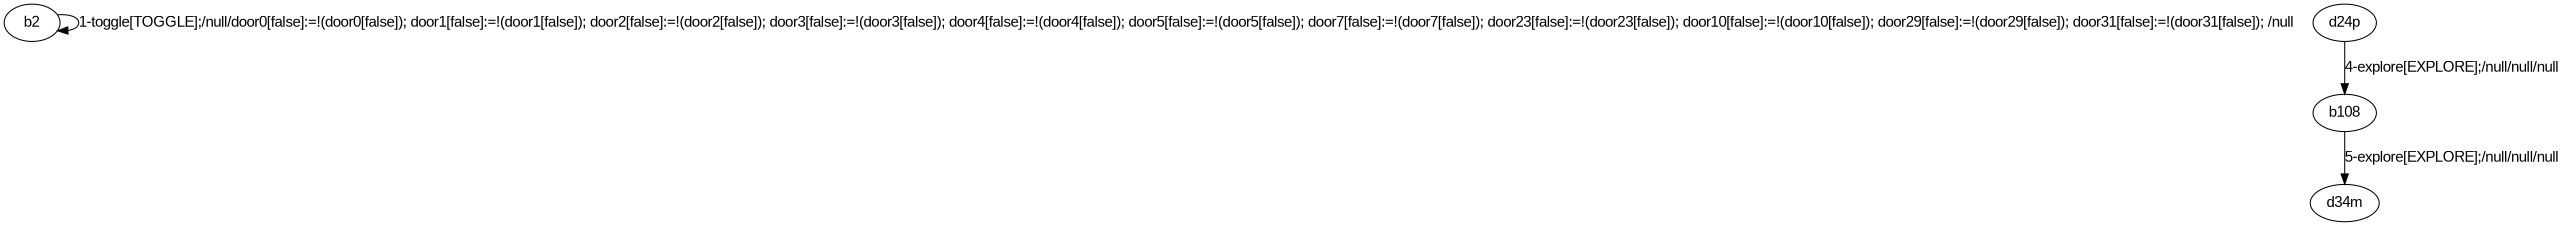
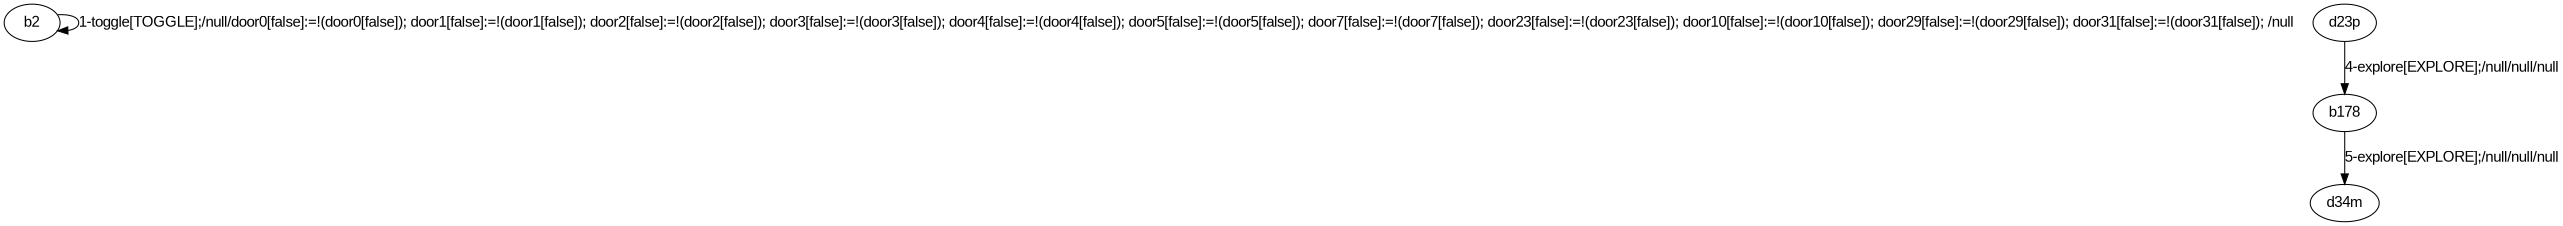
node "d24p": label "d24p" -> "d23p"
node "b108": label "b108" -> "b178"
